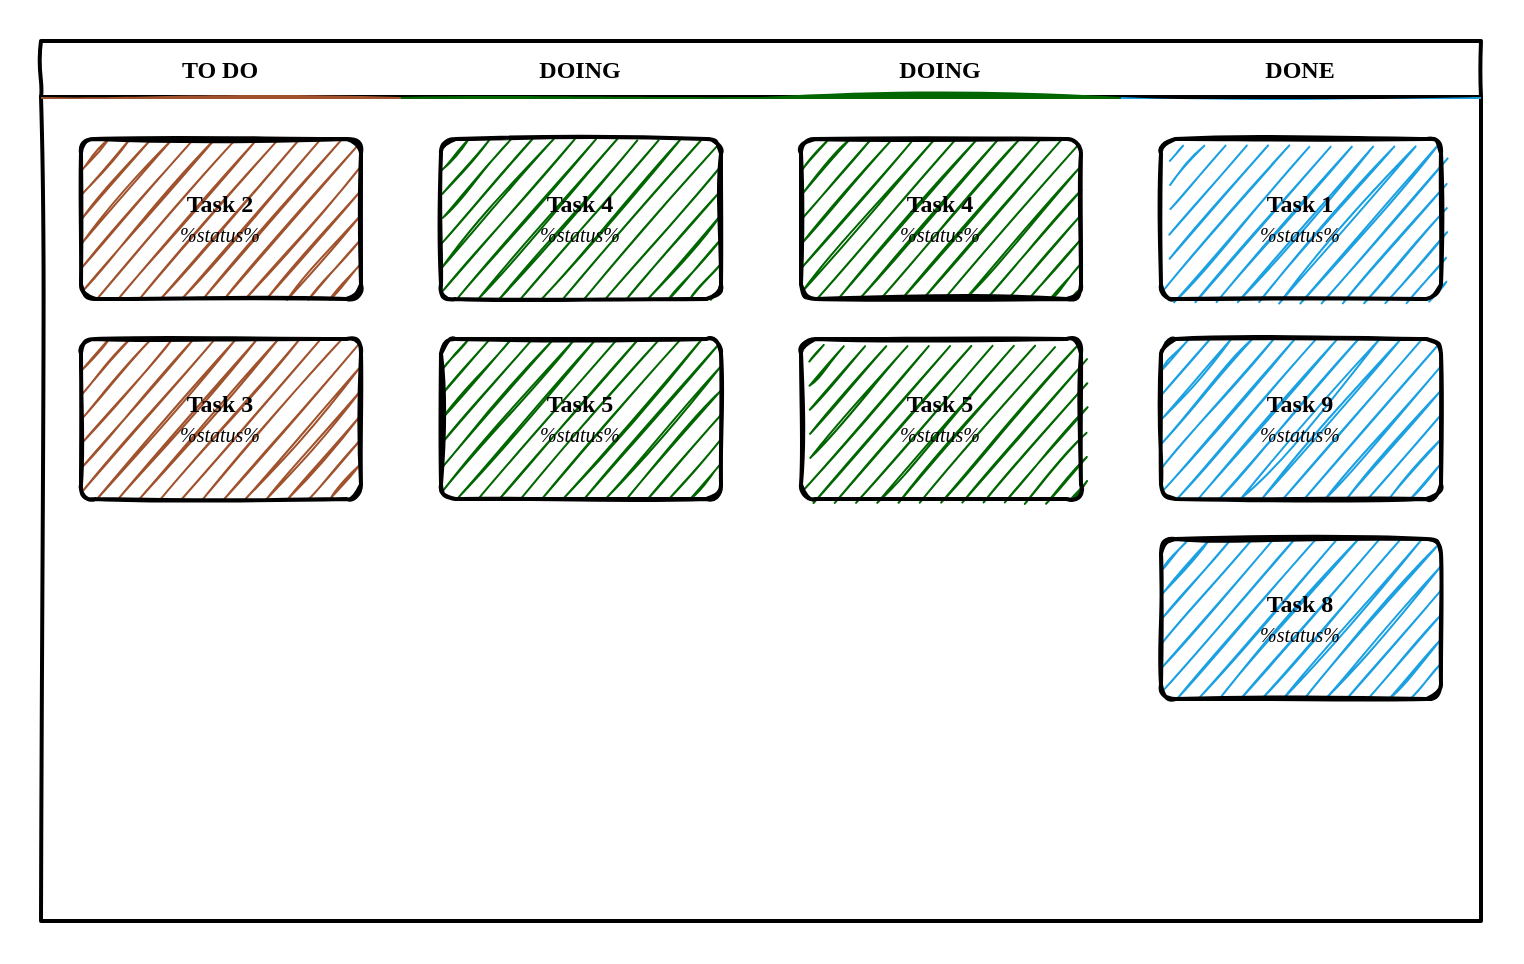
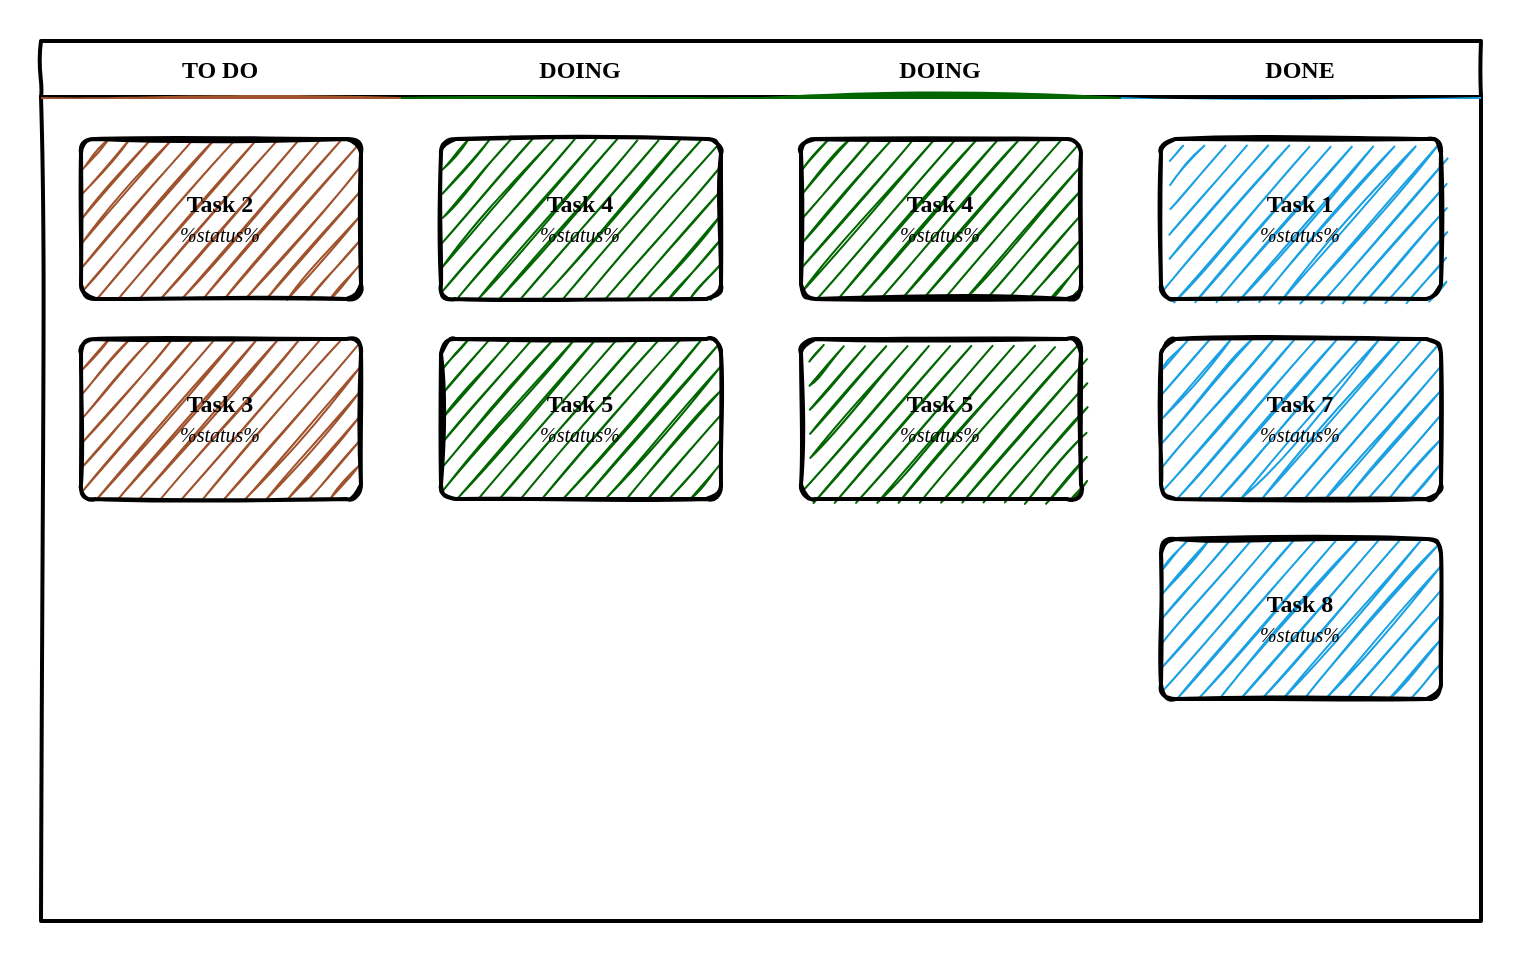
node "Task 9 %status%": label "Task 9 %status%" -> "Task 7 %status%"
